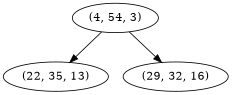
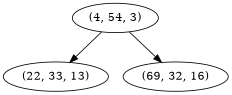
node "(22, 35, 13)": label "(22, 35, 13)" -> "(22, 33, 13)"
node "(29, 32, 16)": label "(29, 32, 16)" -> "(69, 32, 16)"
